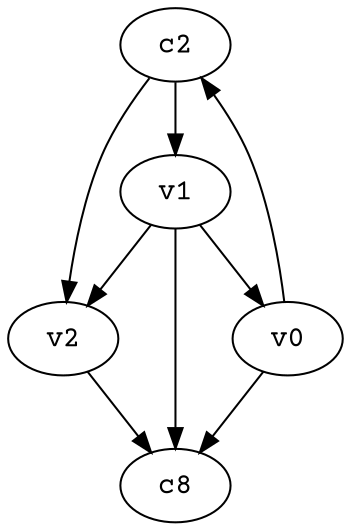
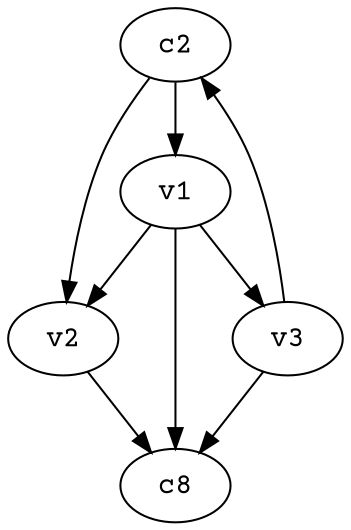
node "v0": label "v0" -> "v3"
